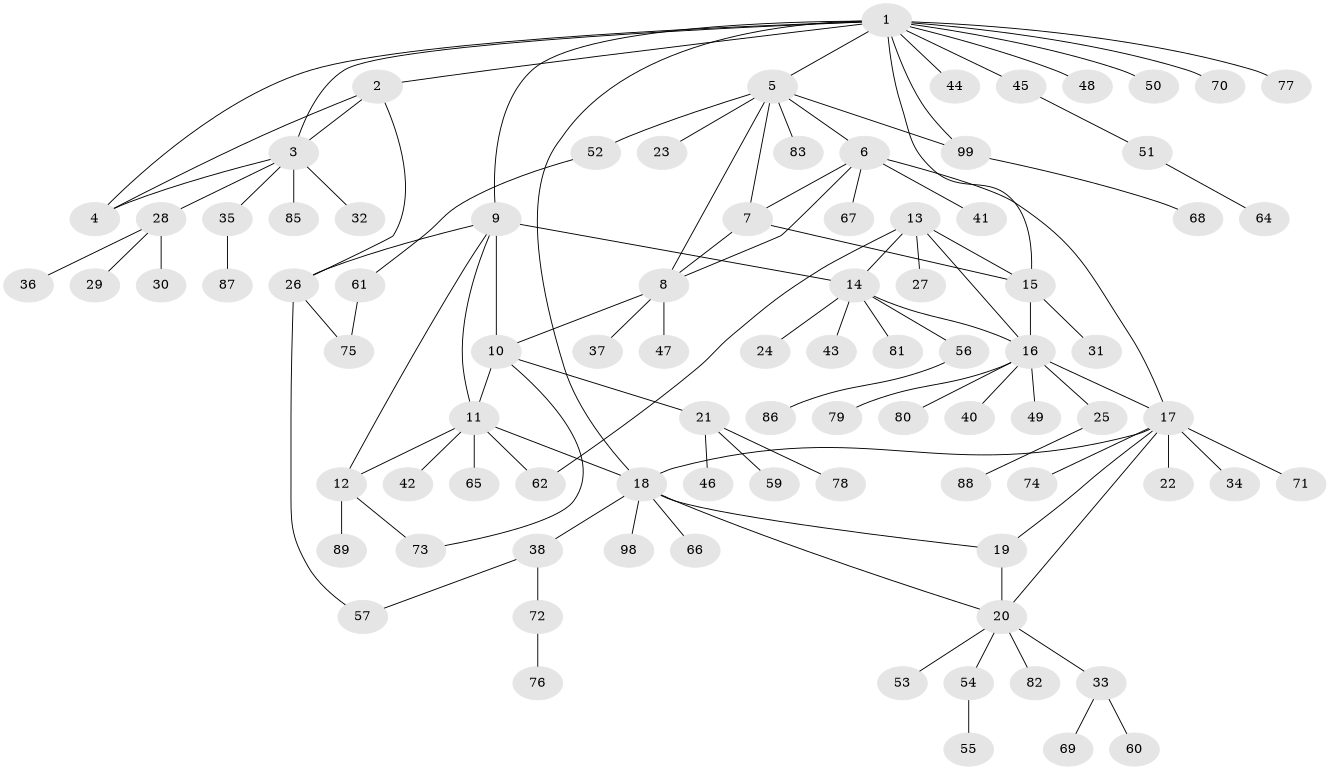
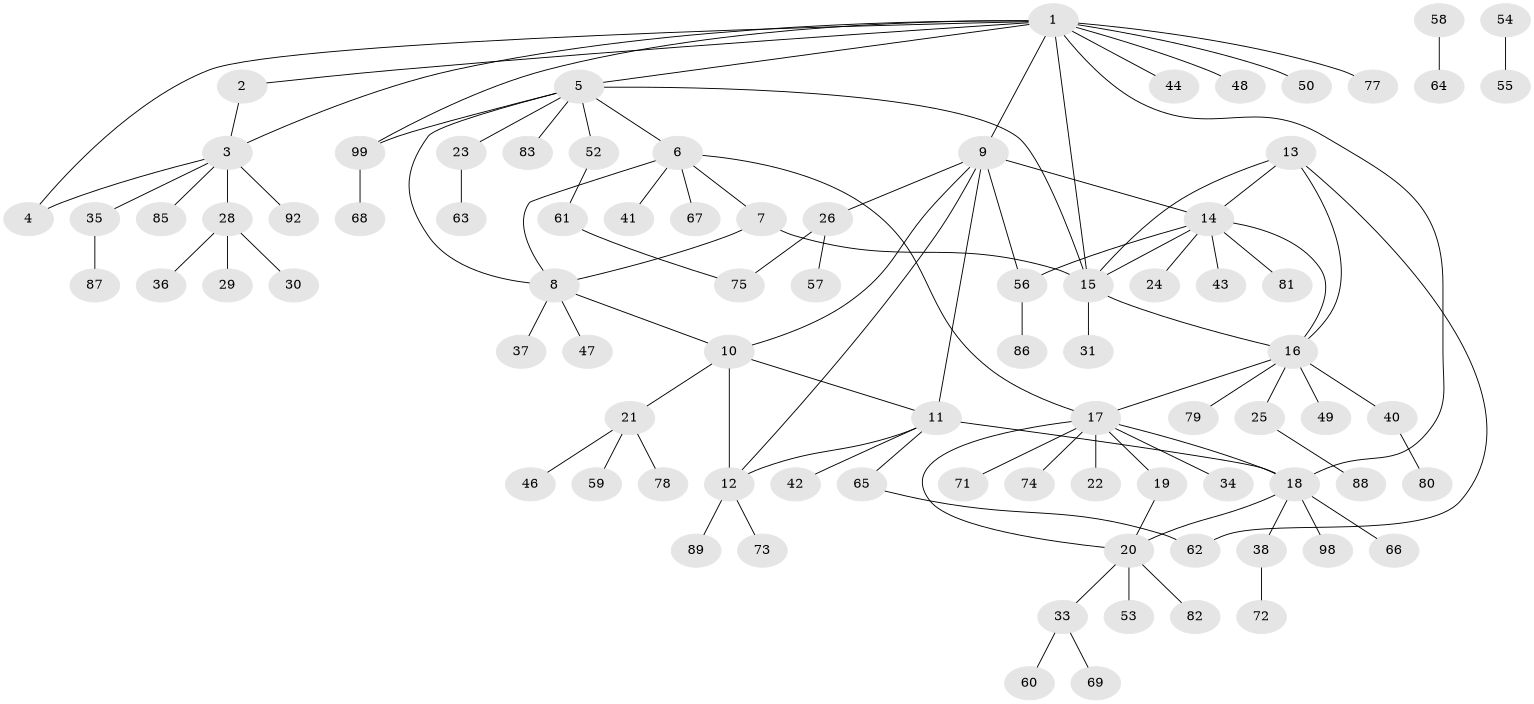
node "45": removed
node "70": removed
edge "2" -- "4": removed
edge "5" -- "7": now "5" -- "15"
node "51": label "51" -> "58"
edge "2" -- "26": removed
node "32": label "32" -> "92"
node "63": added
edge "9" -- "56": added
edge "14" -- "15": added
node "27": removed
edge "16" -- "80": now "40" -- "80"
edge "11" -- "62": now "65" -- "62"
edge "10" -- "73": now "10" -- "12"
edge "18" -- "19": removed
edge "38" -- "57": removed
edge "20" -- "54": removed
node "76": removed
